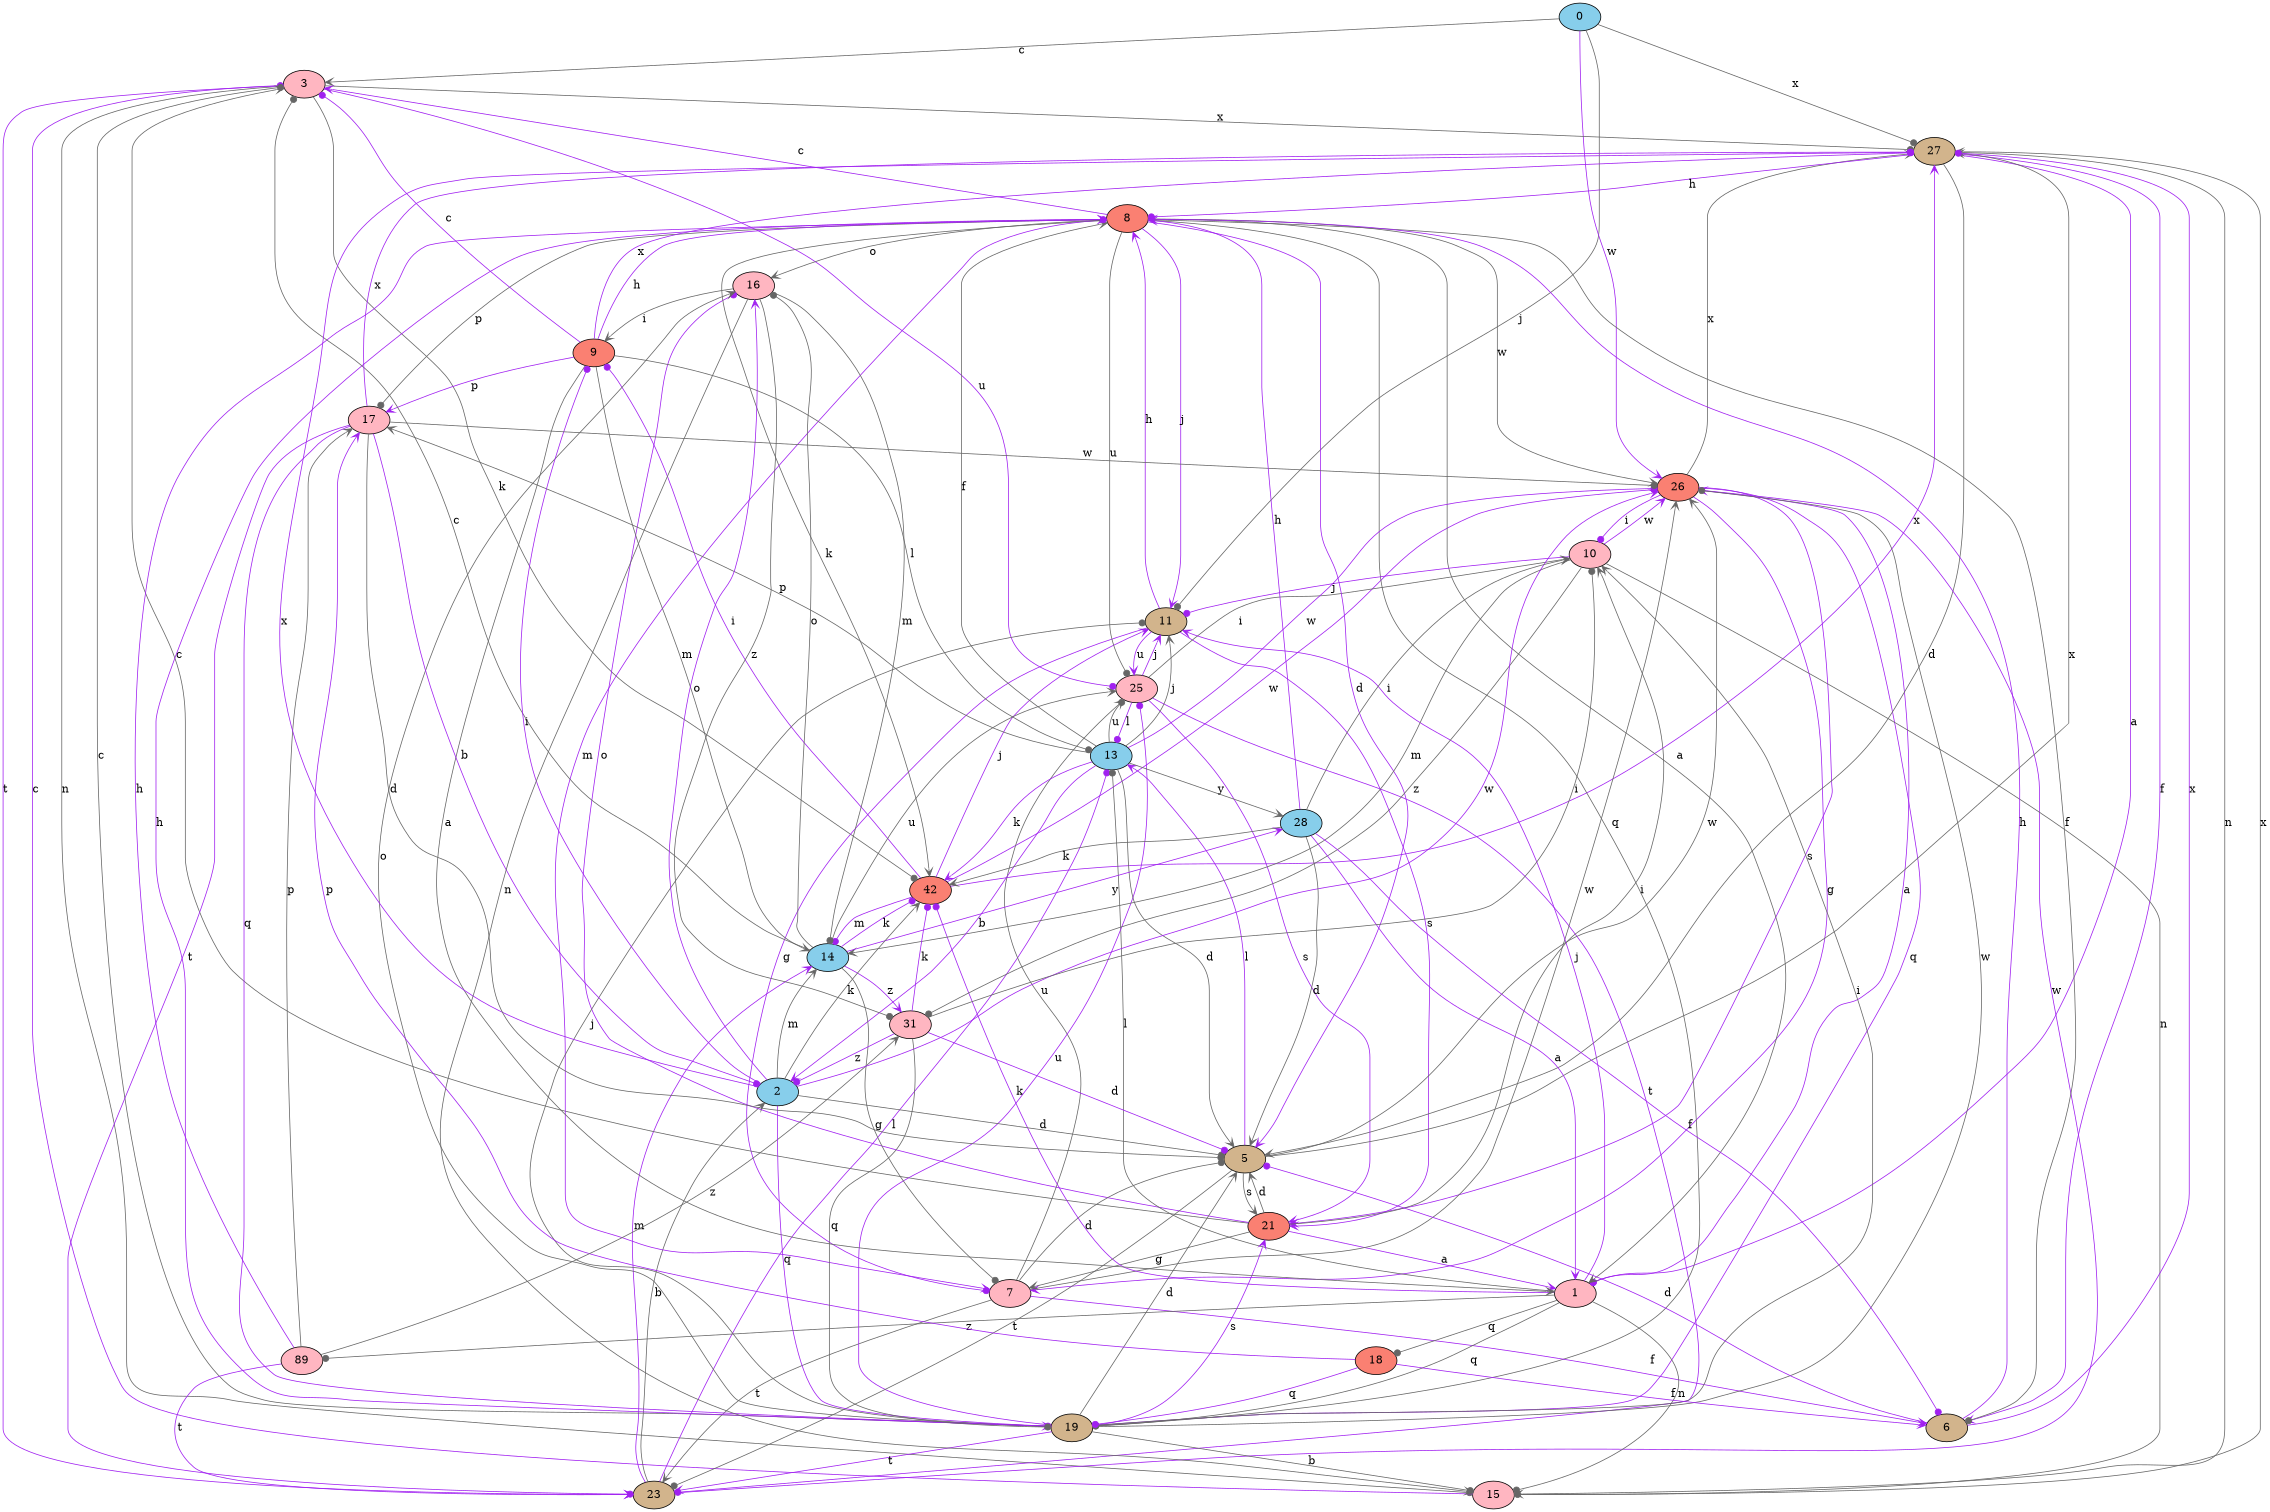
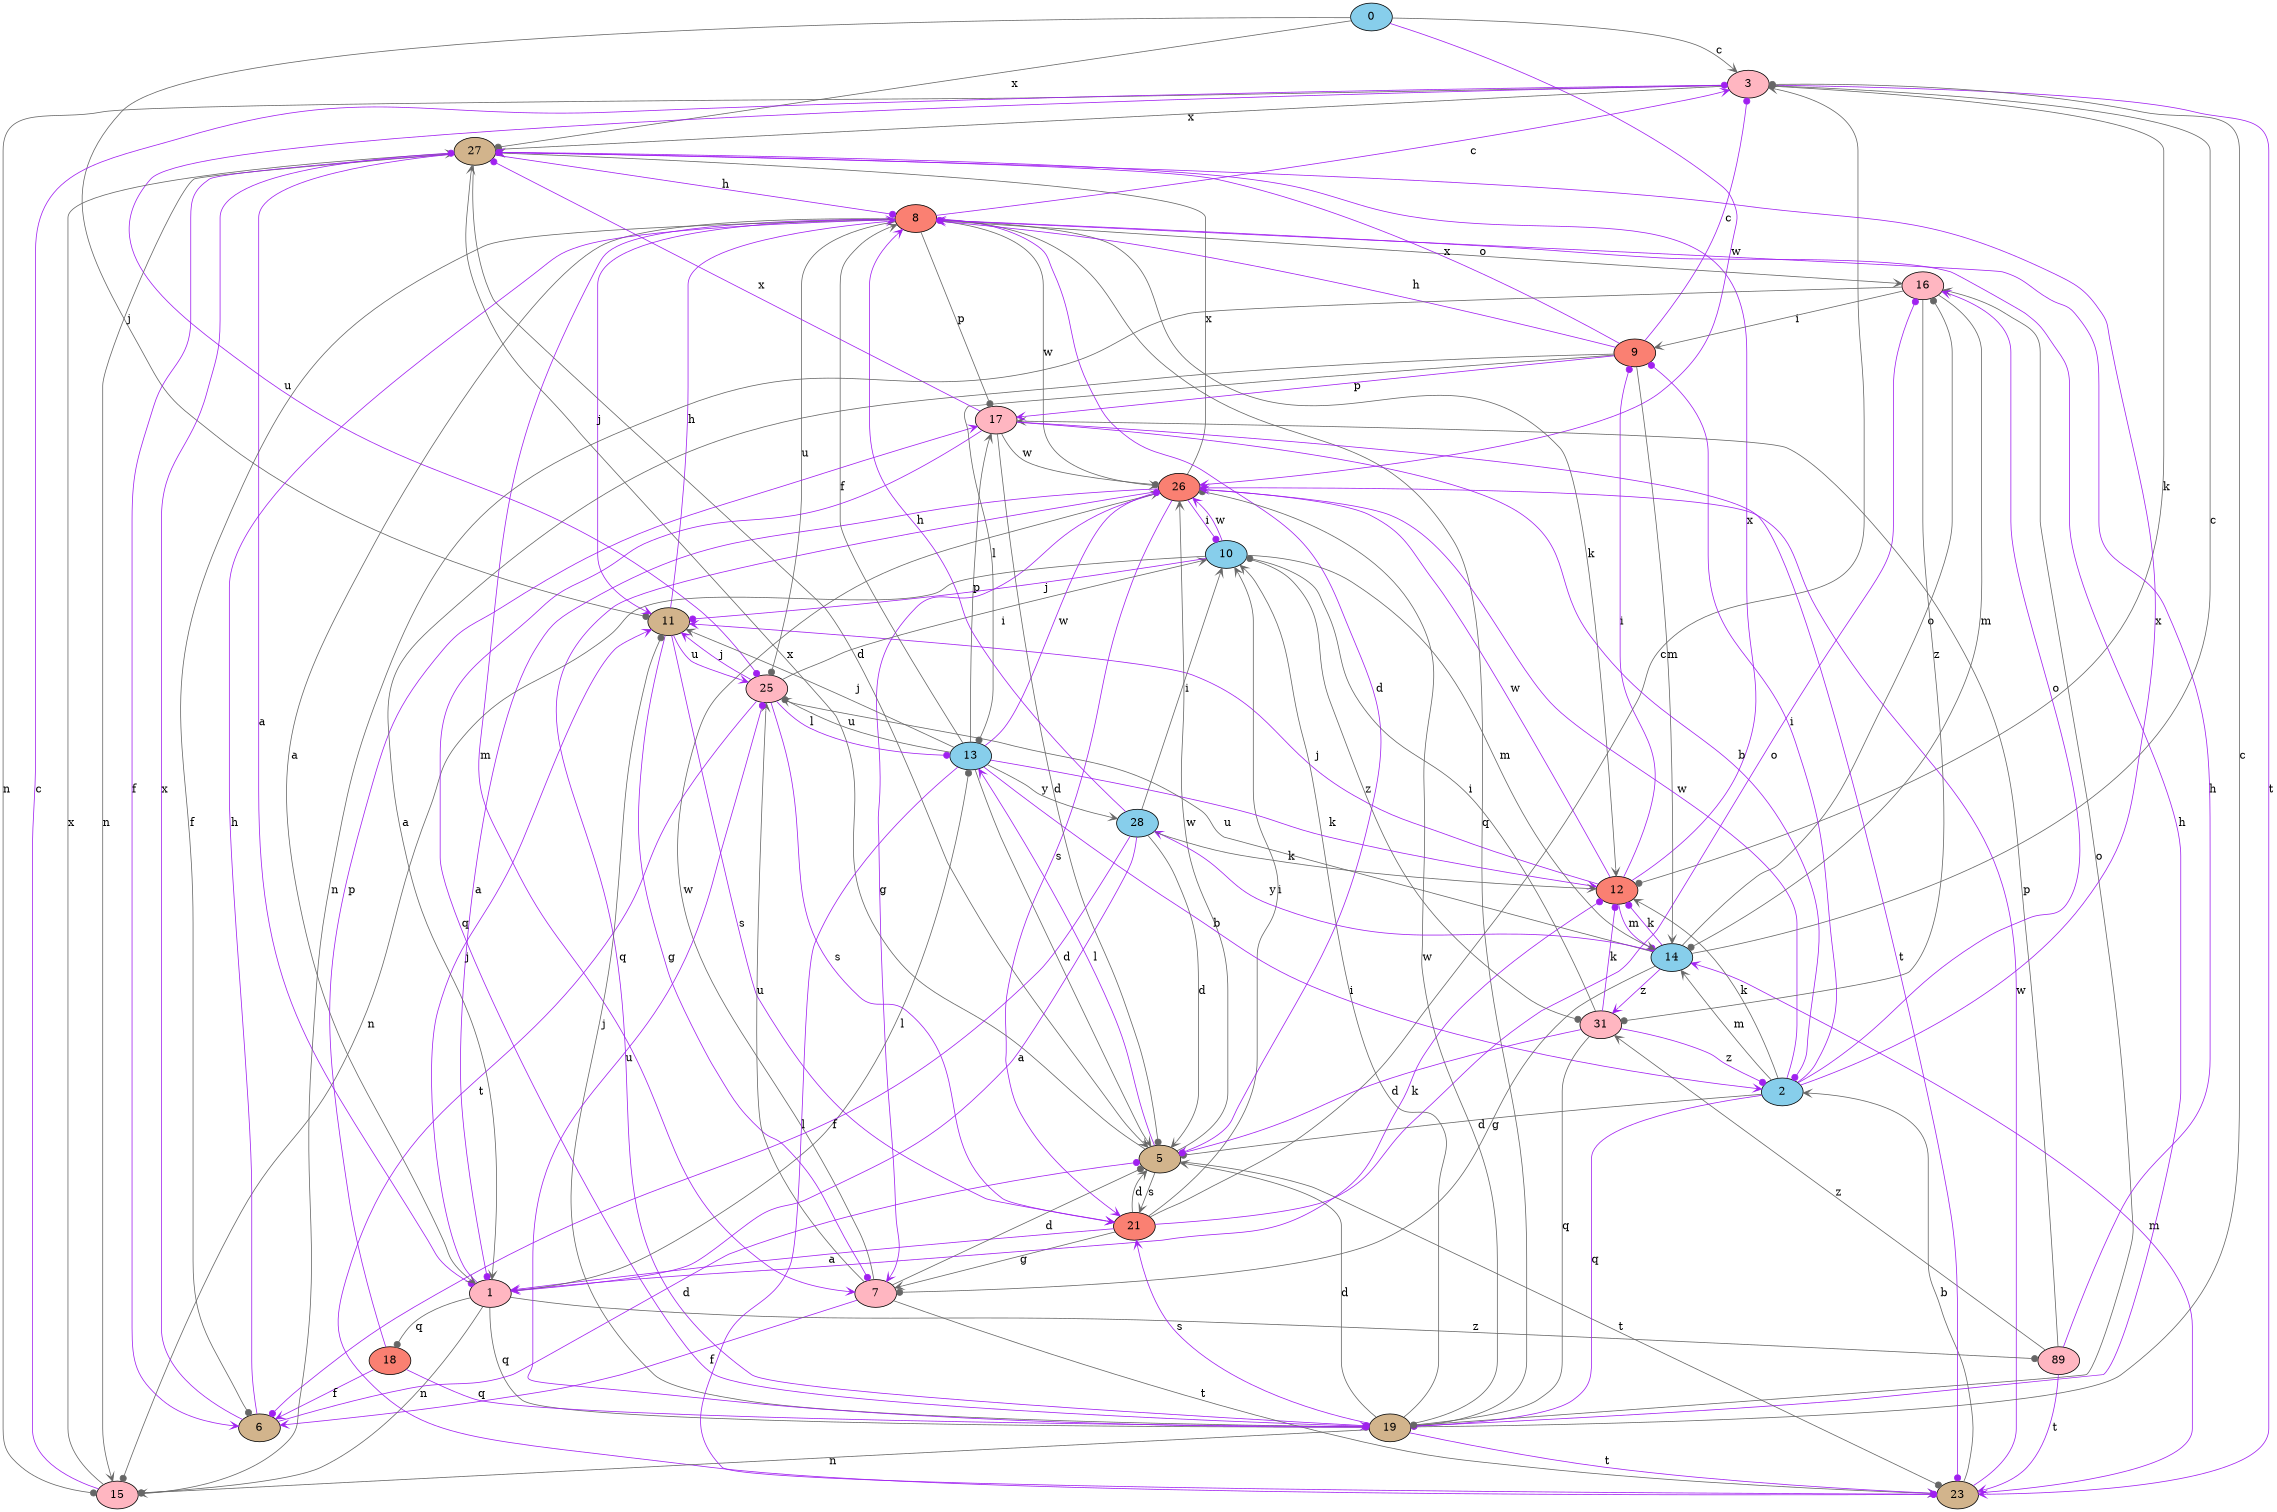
node "10": fillcolor lightpink -> skyblue
node "42": label "42" -> "12"
edge "23" -> "13": reversed
edge "19" -> "15": label "b" -> "n"
